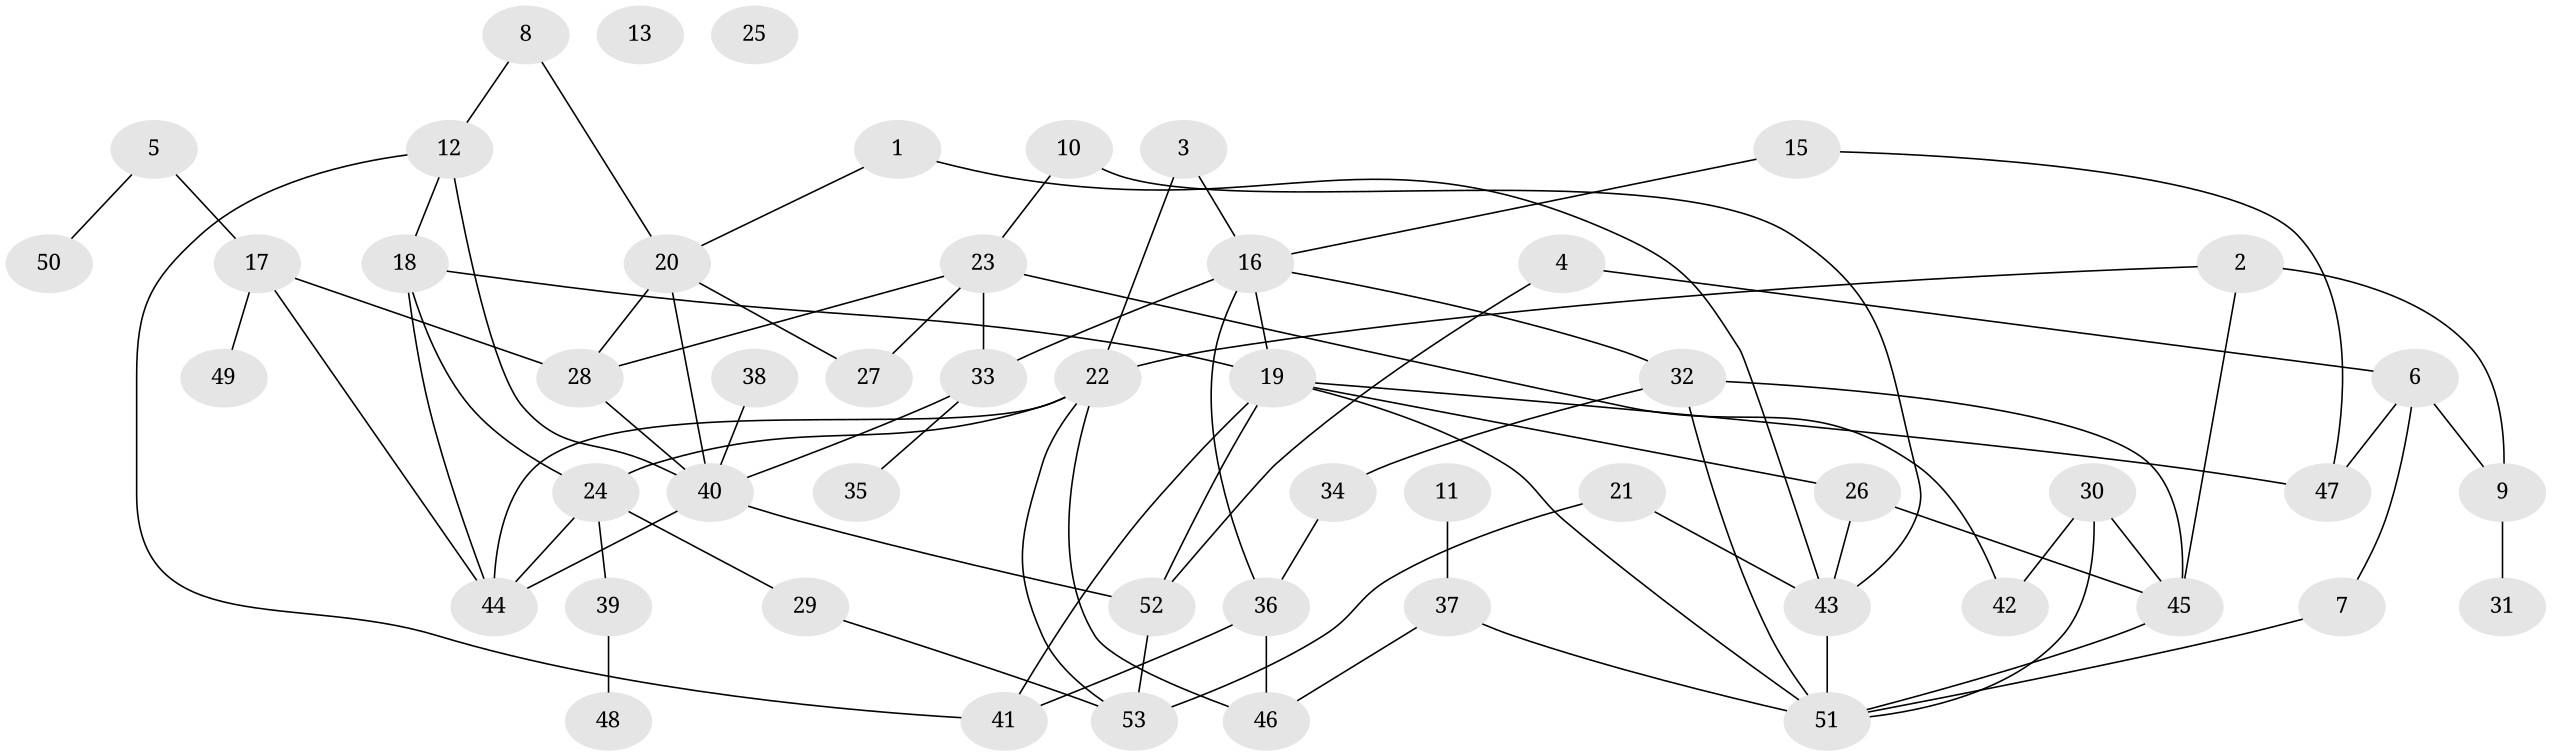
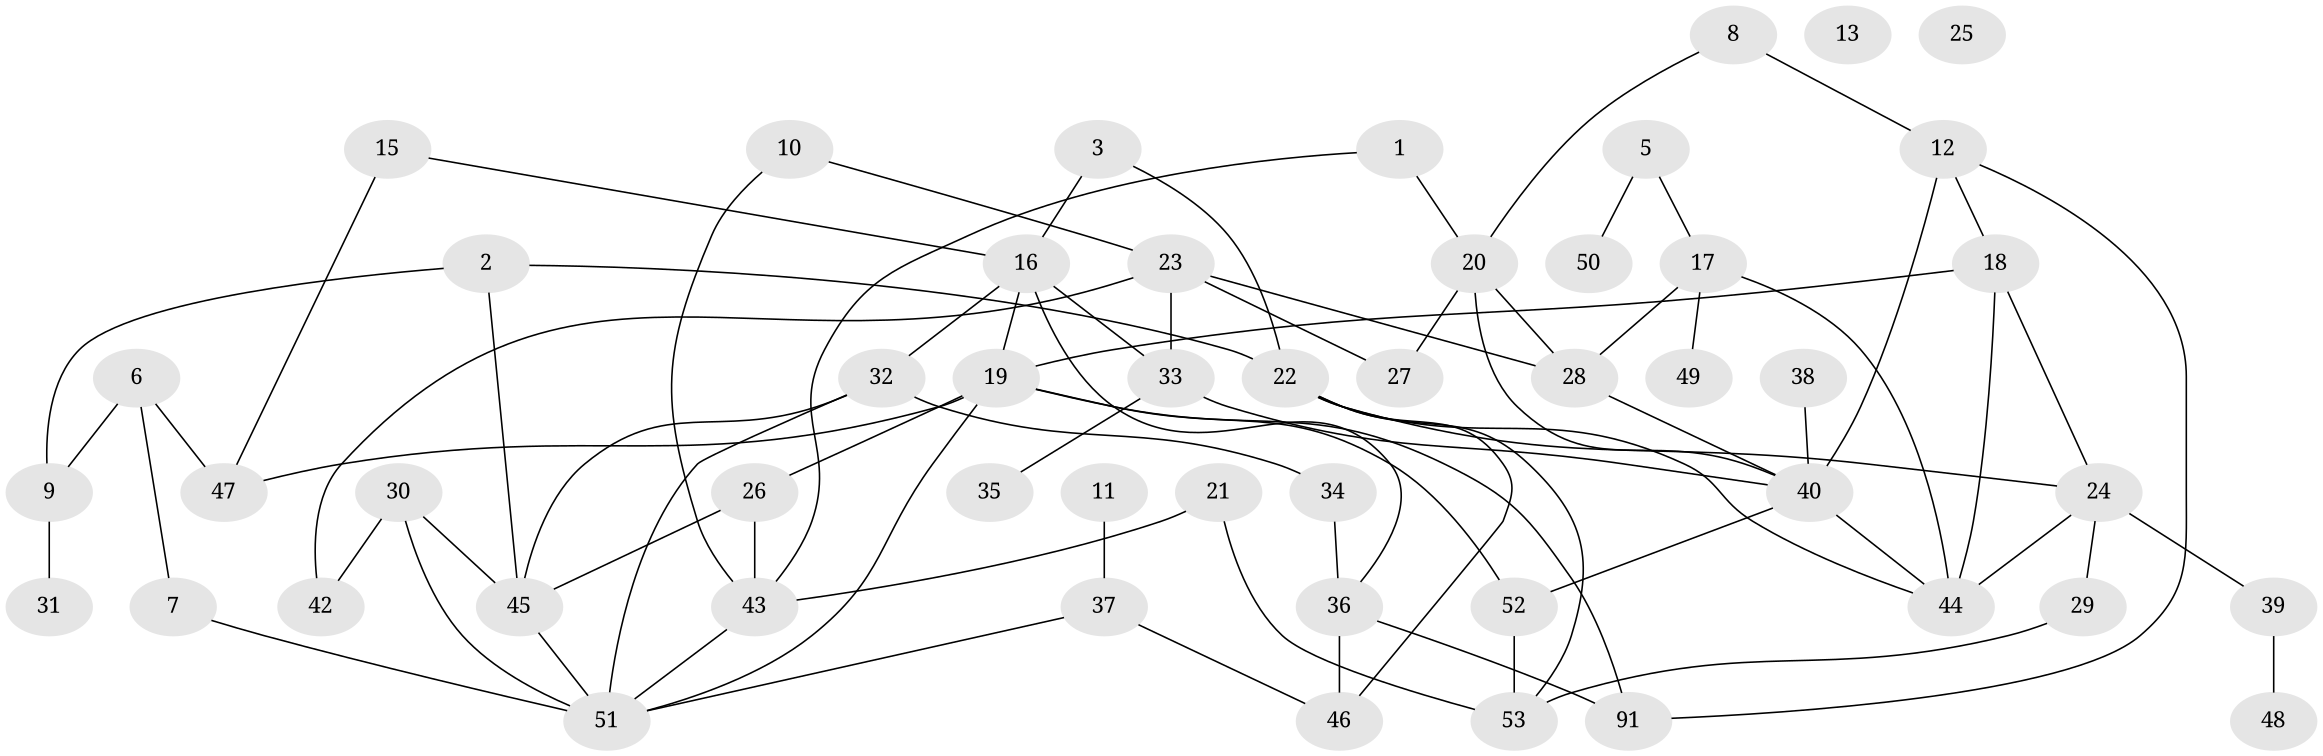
node "4": removed
node "41": label "41" -> "91"
